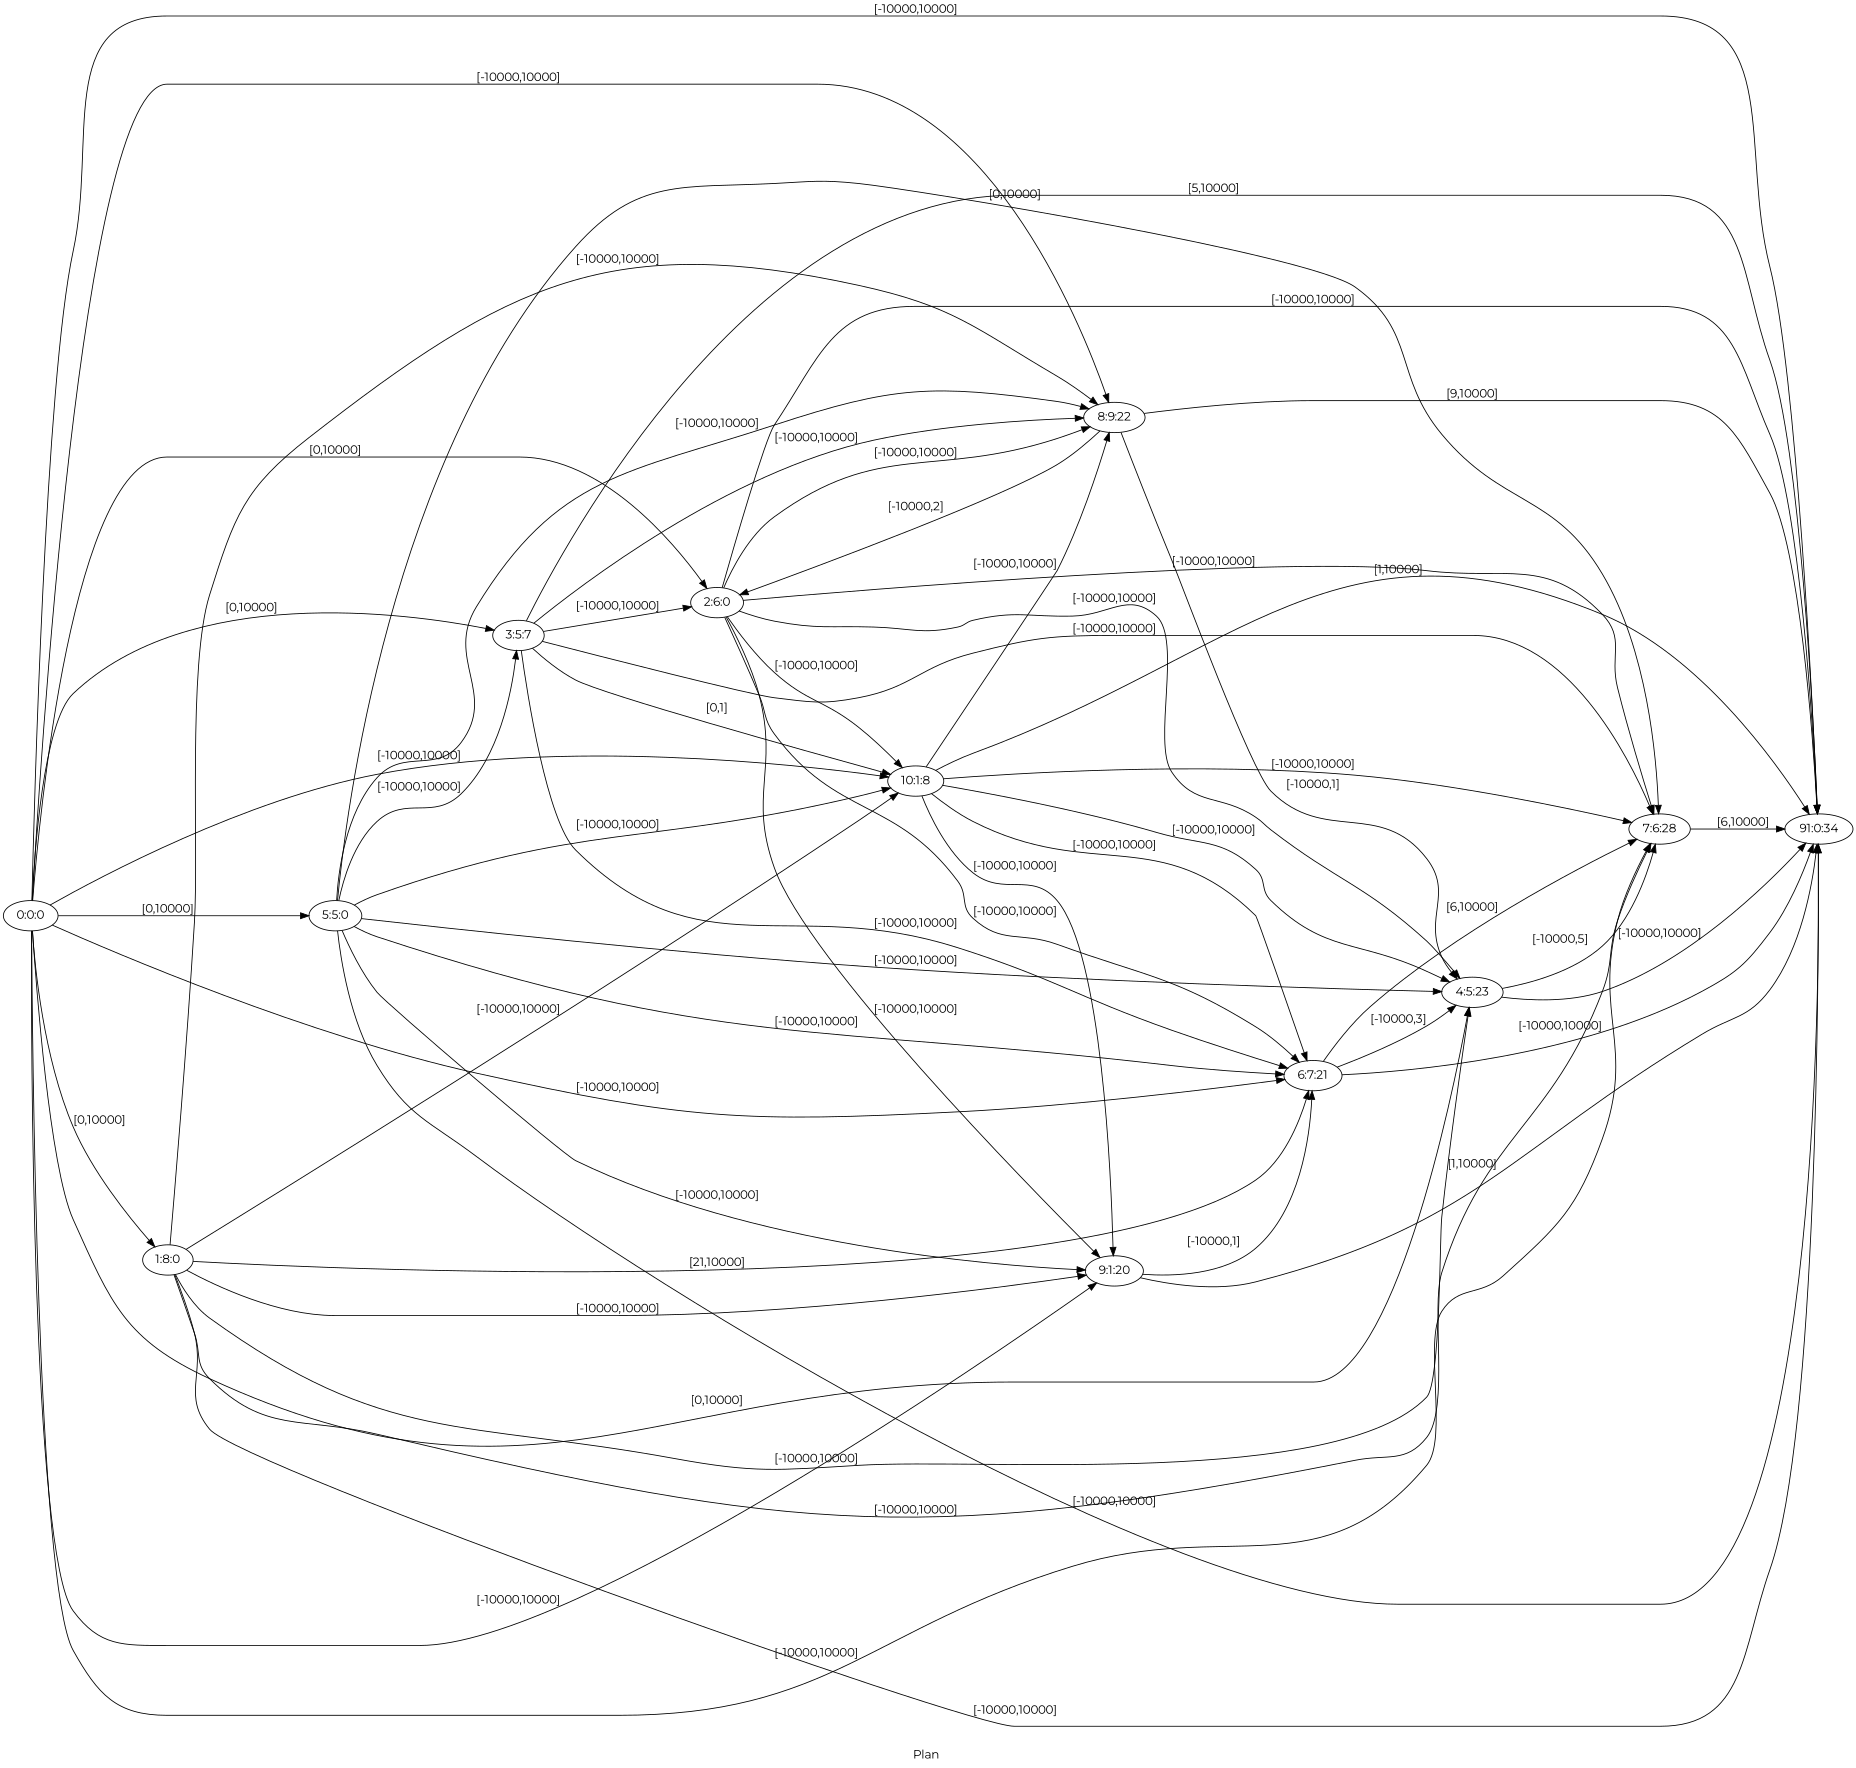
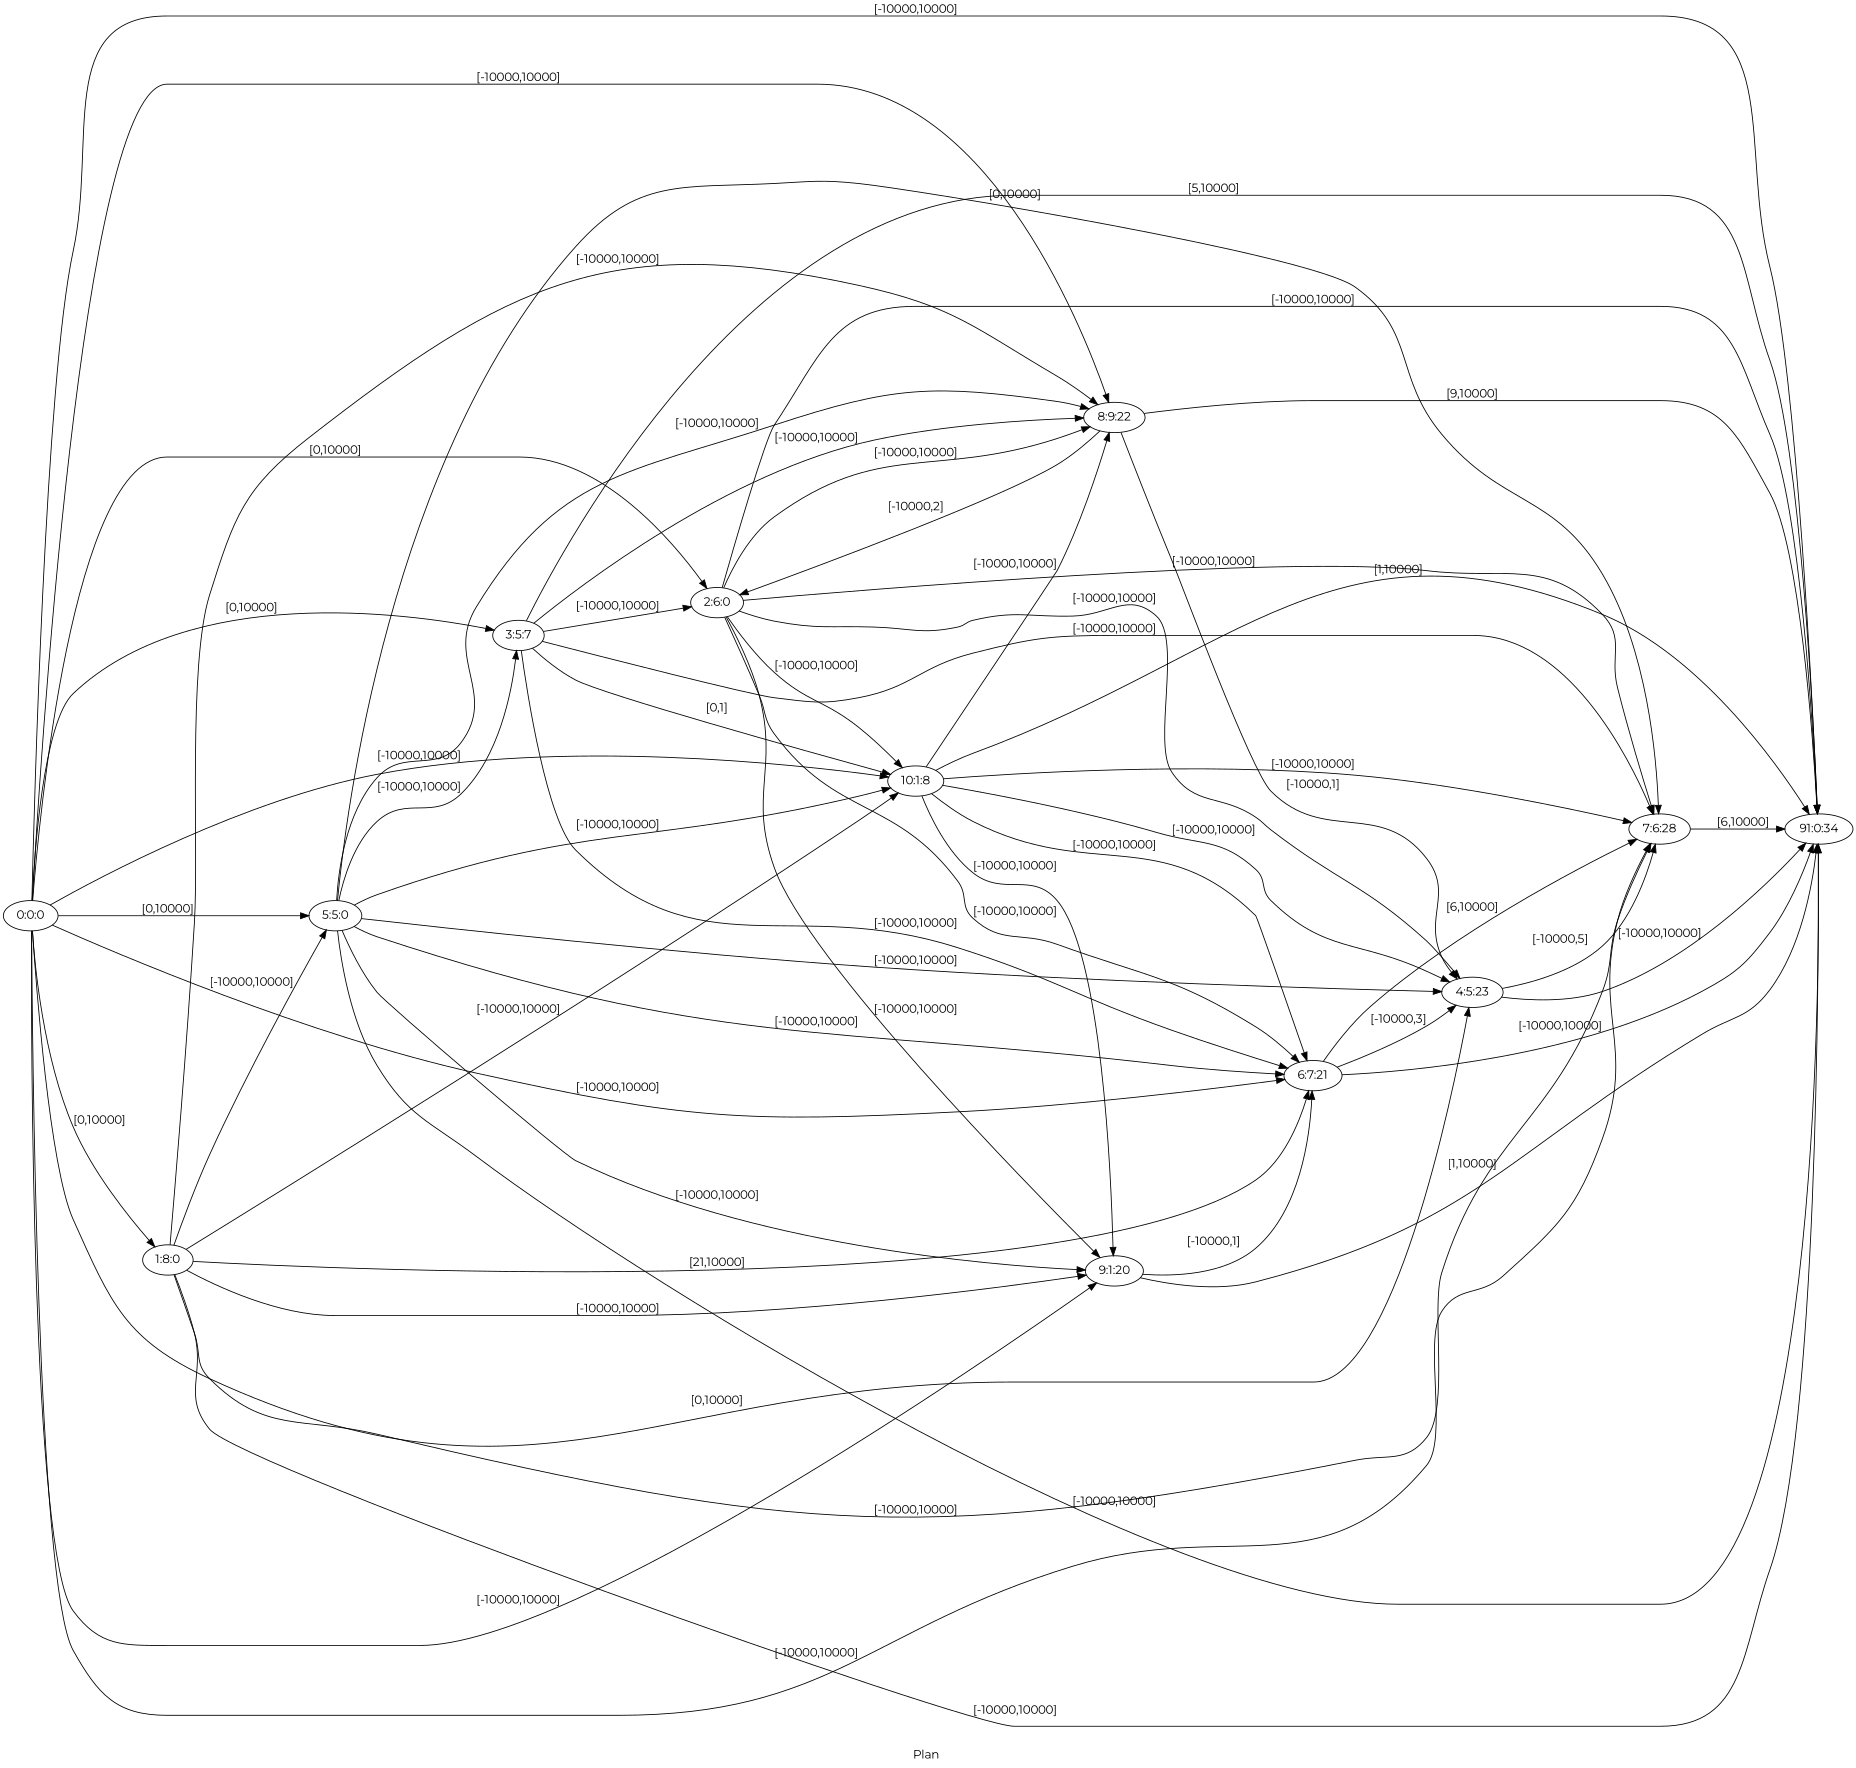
edge "1:8:0" -> "4:5:23": now "1:8:0" -> "5:5:0"
